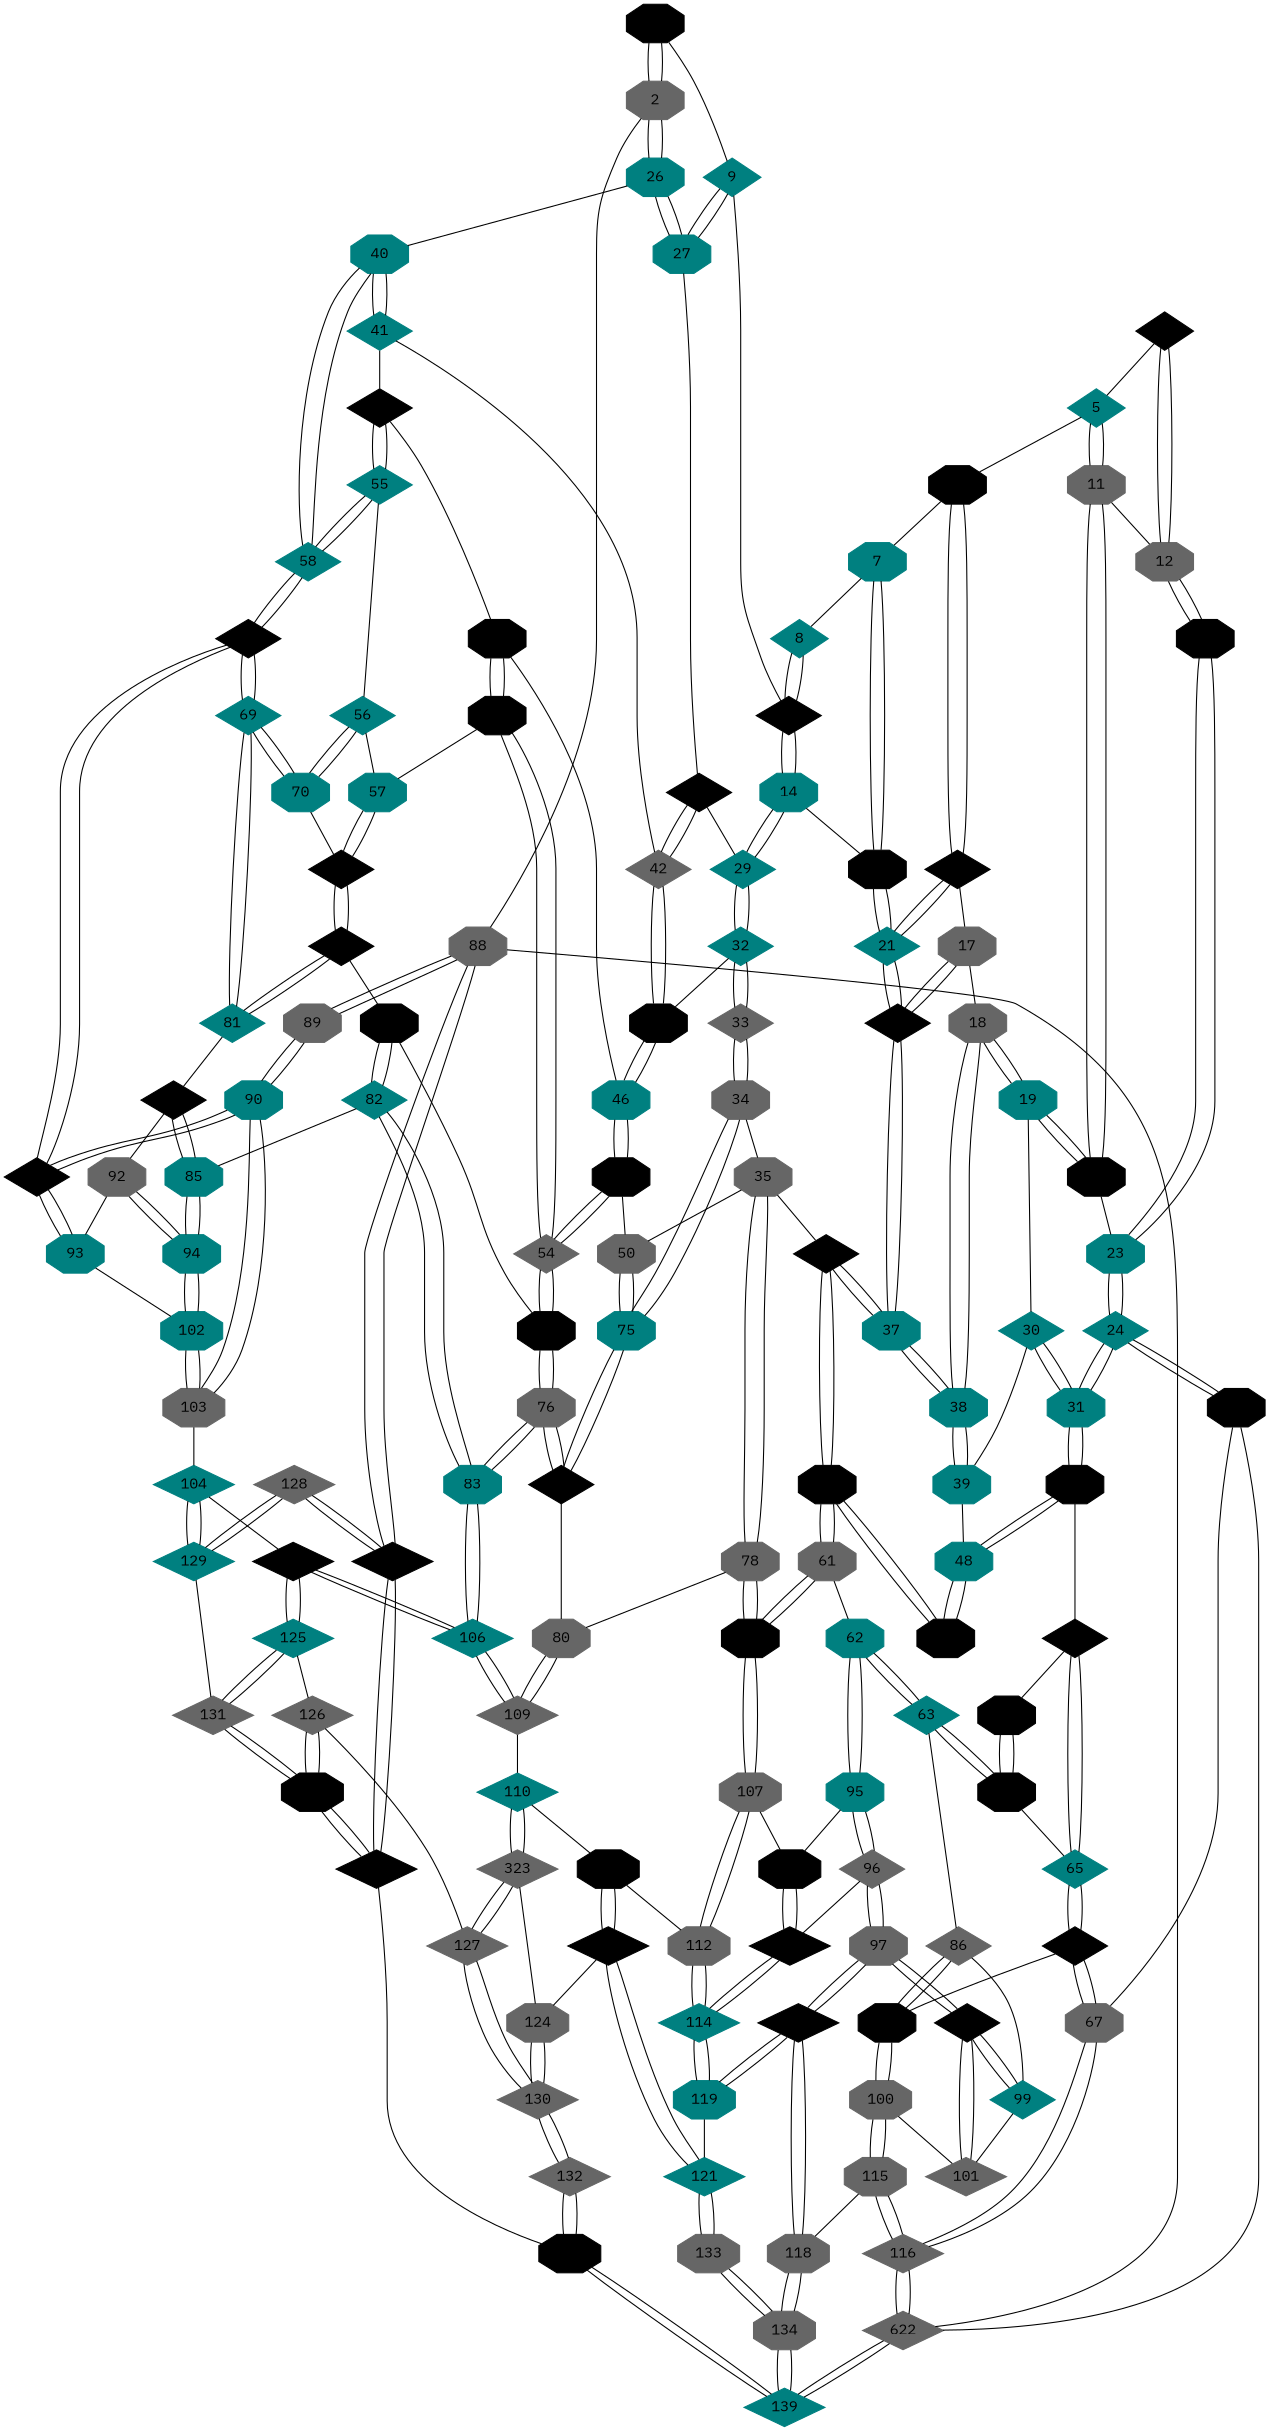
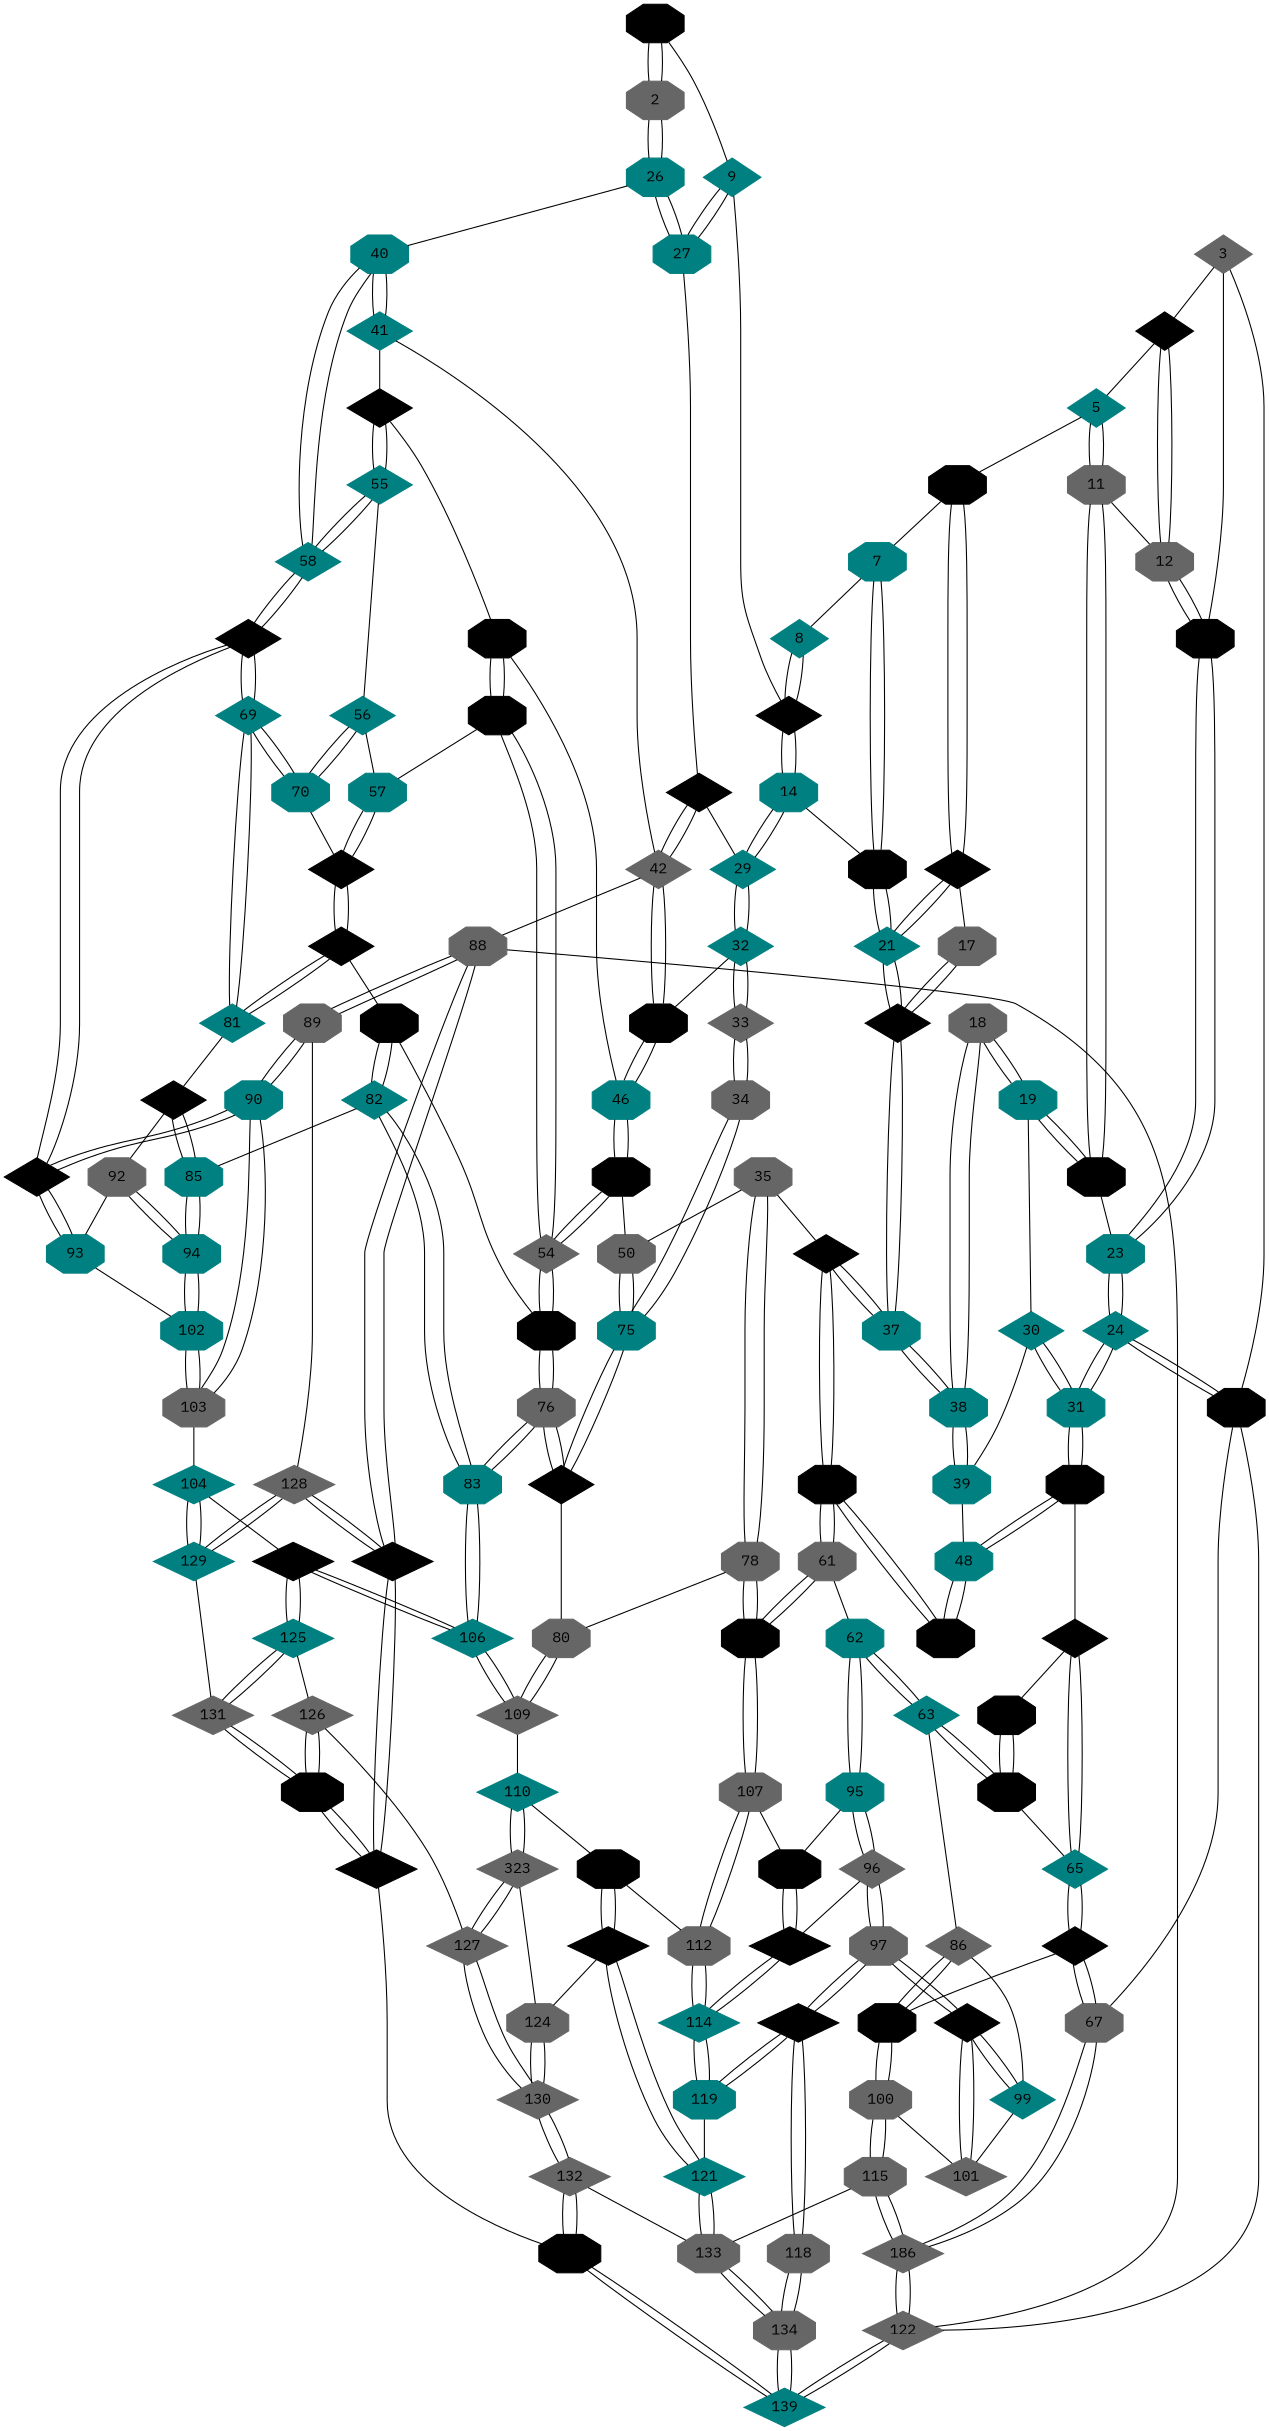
node "3": added
edge "2" -- "88": now "42" -- "88"
edge "17" -- "18": removed
edge "34" -- "35": removed
edge "89" -- "128": added
edge "132" -- "133": added
edge "115" -- "118": now "115" -- "133"
node "116": label "116" -> "186"
node "622": label "622" -> "122"
